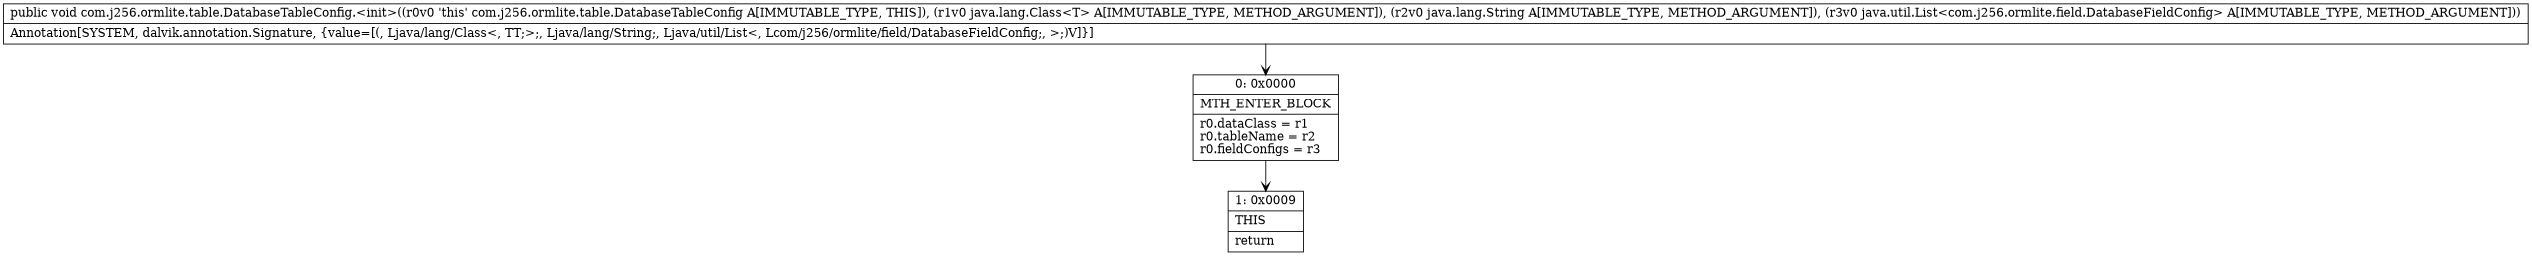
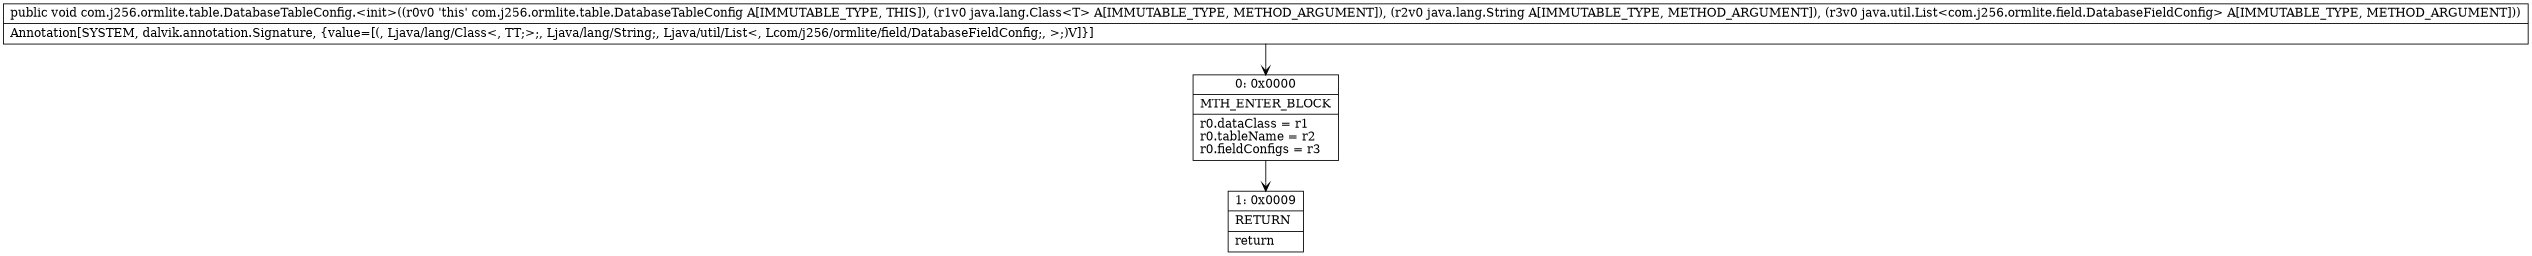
node "1: 0x0009": text "THIS" -> "RETURN"
